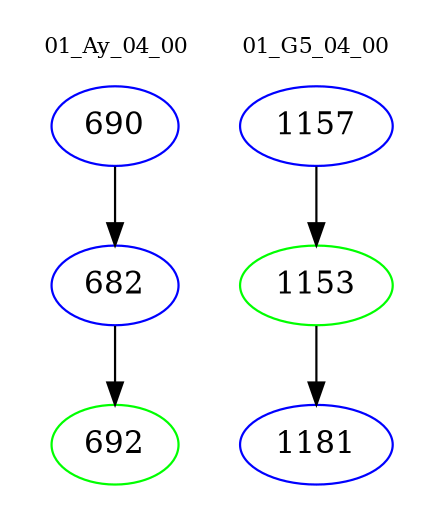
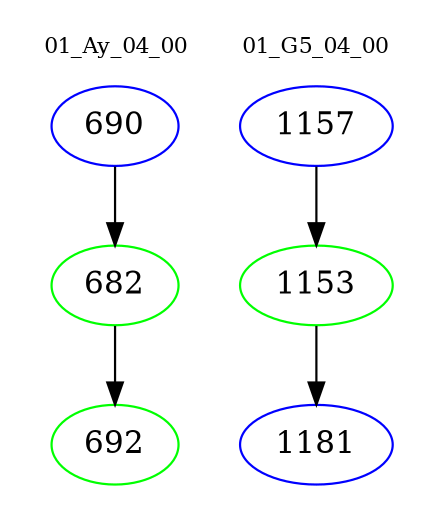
node "682": color blue -> green
